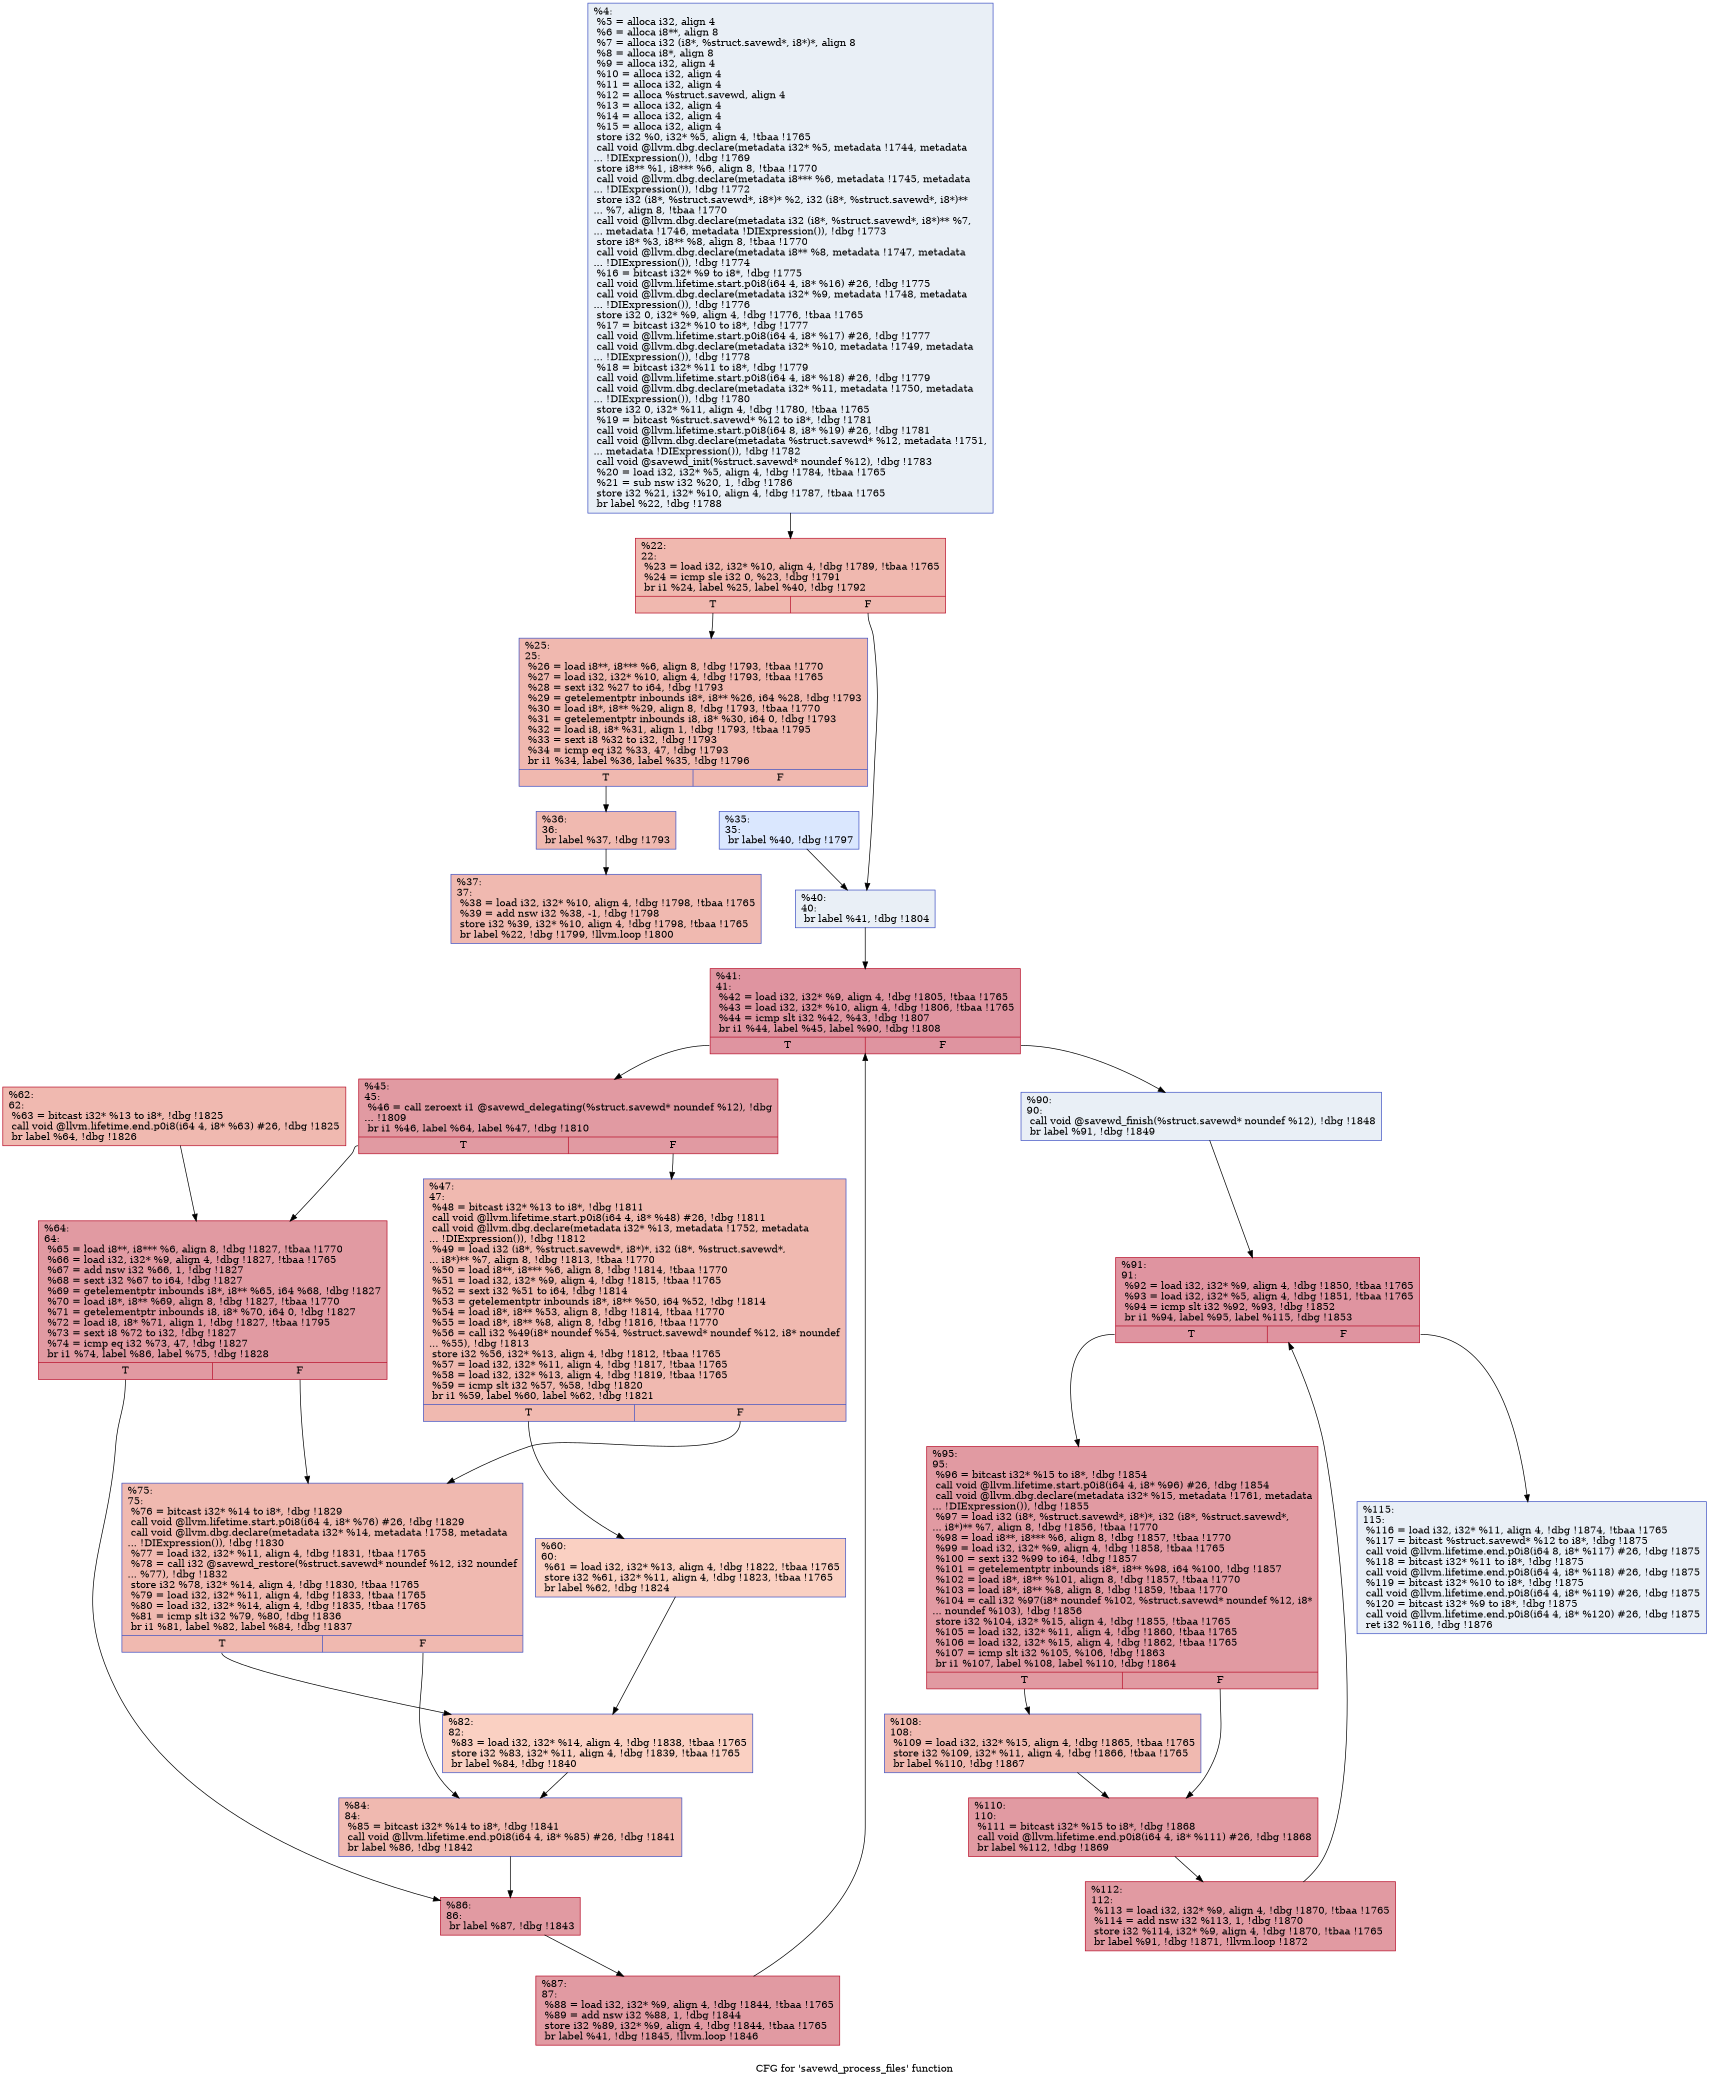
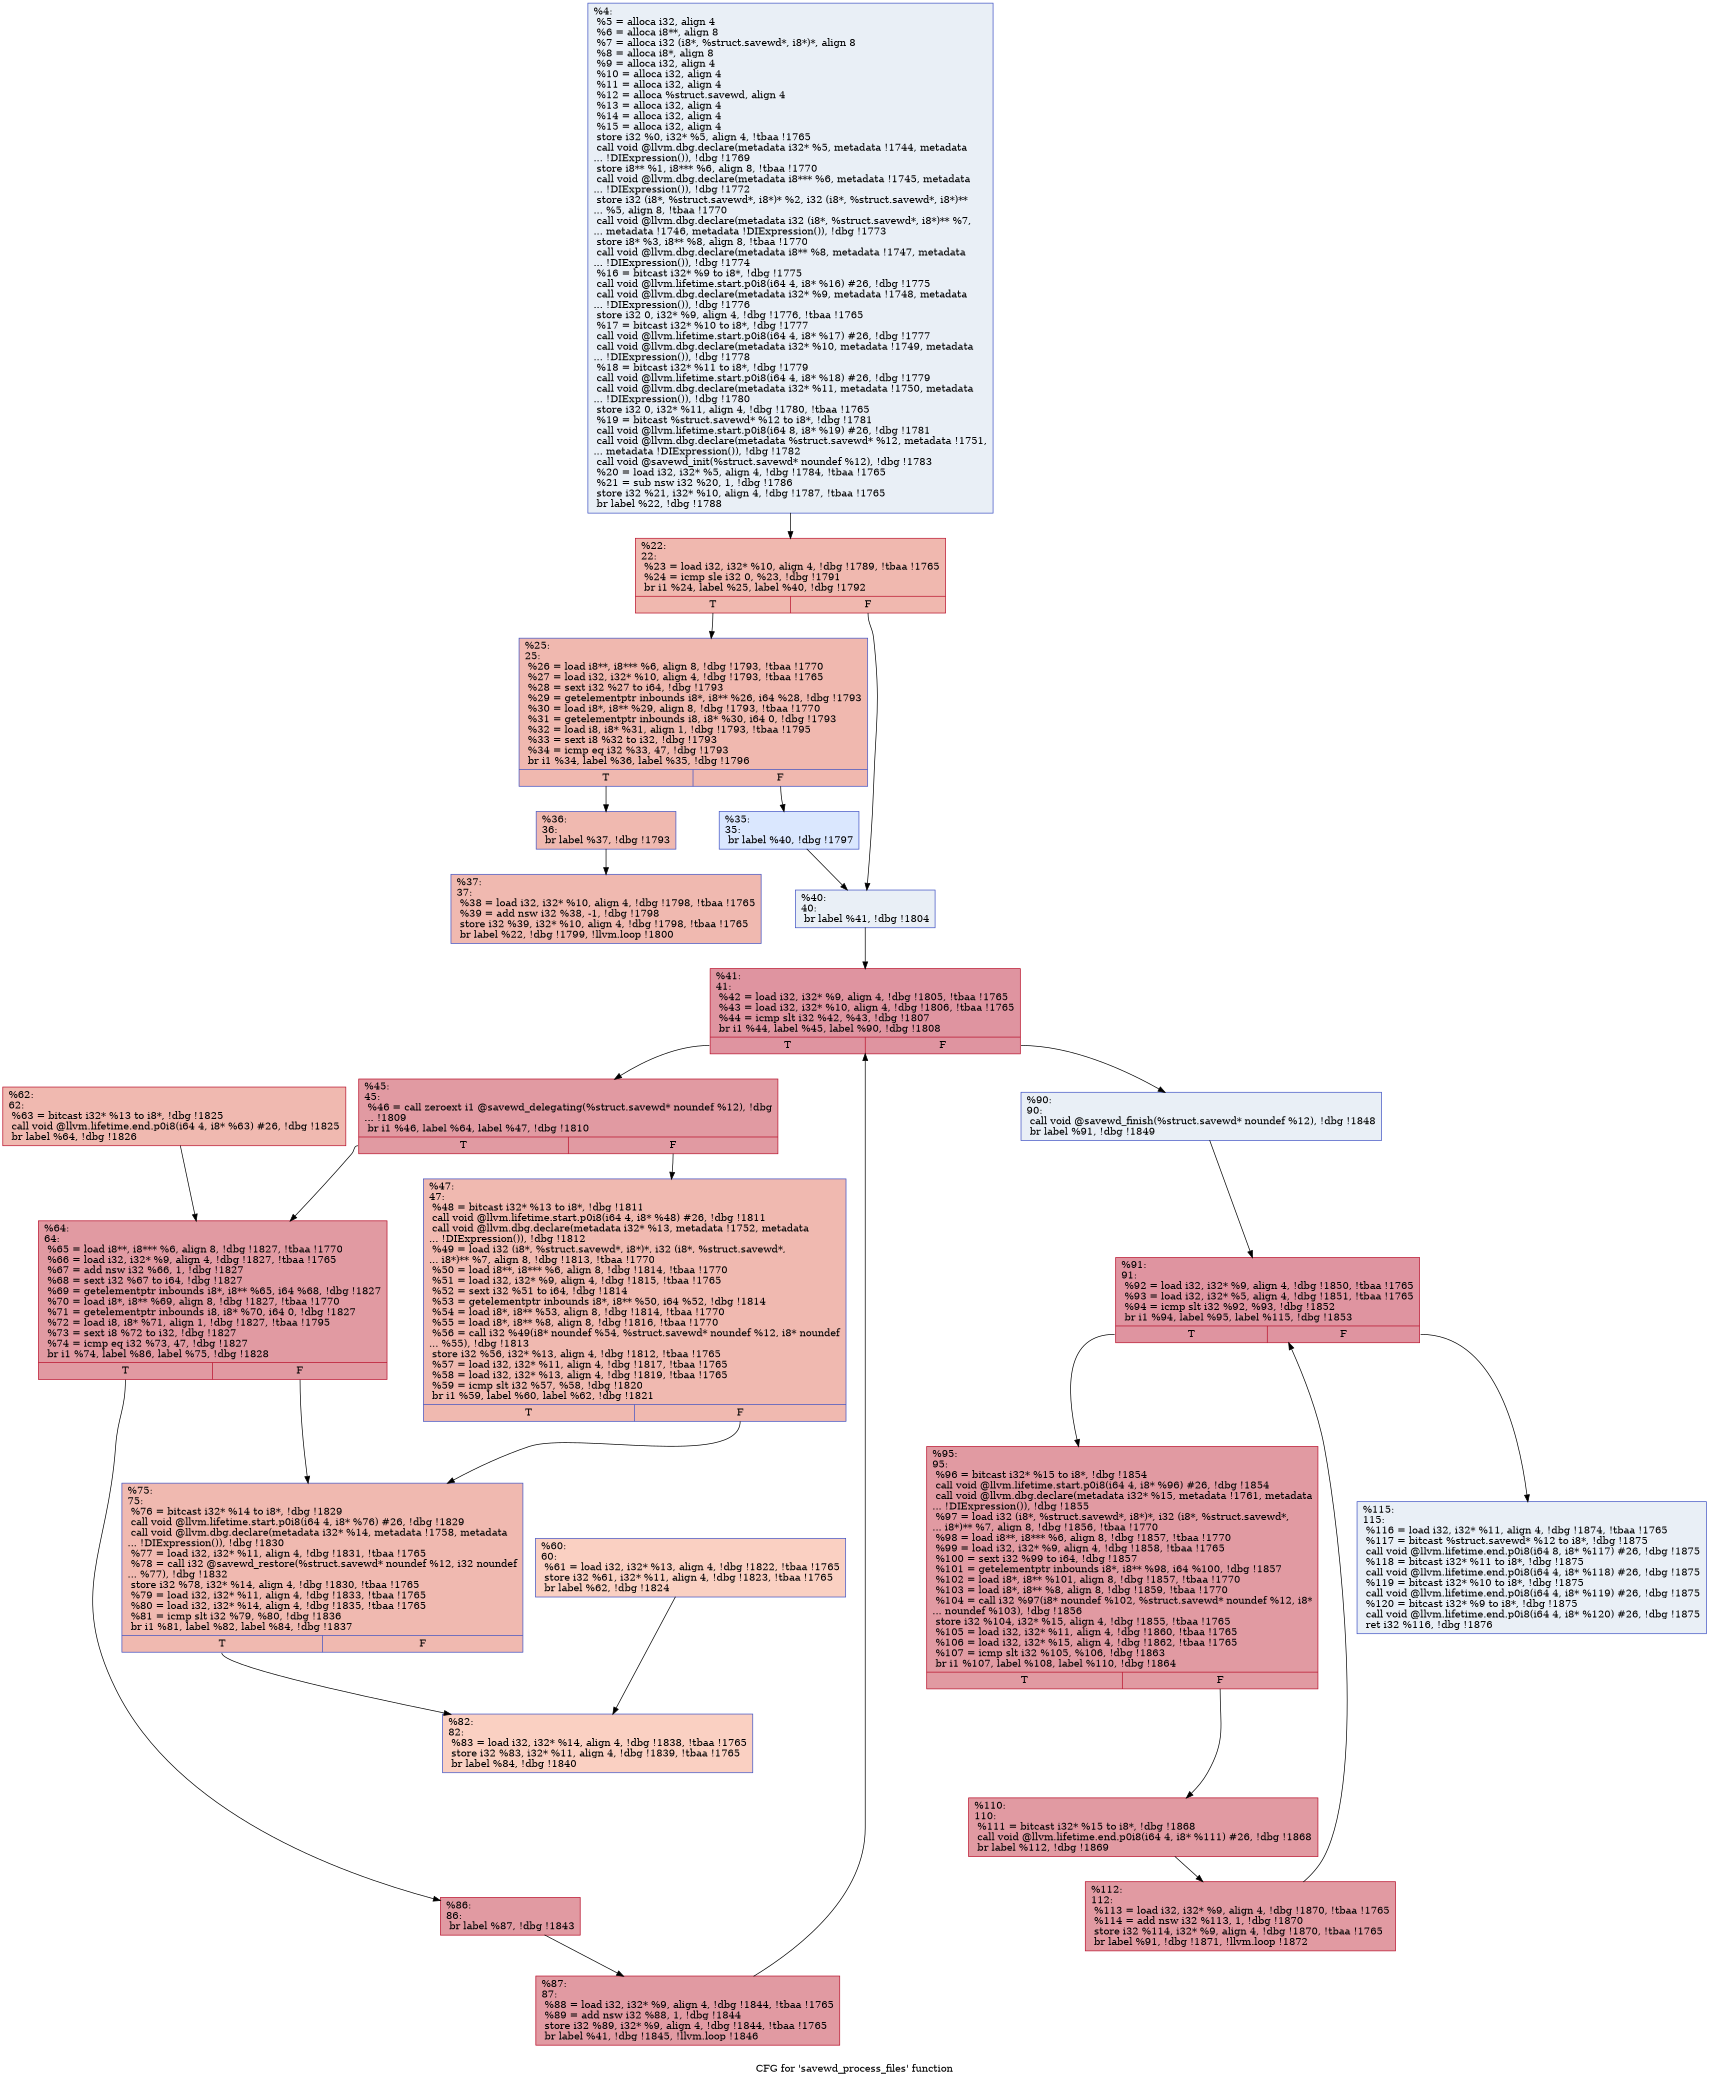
node "%4:": text "... %7, align 8, !tbaa !1770" -> "... %5, align 8, !tbaa !1770"
edge "%25:" -> "%35:": added
edge "%47:" -> "%60:": removed
node "%108:": removed
node "%84:": removed
